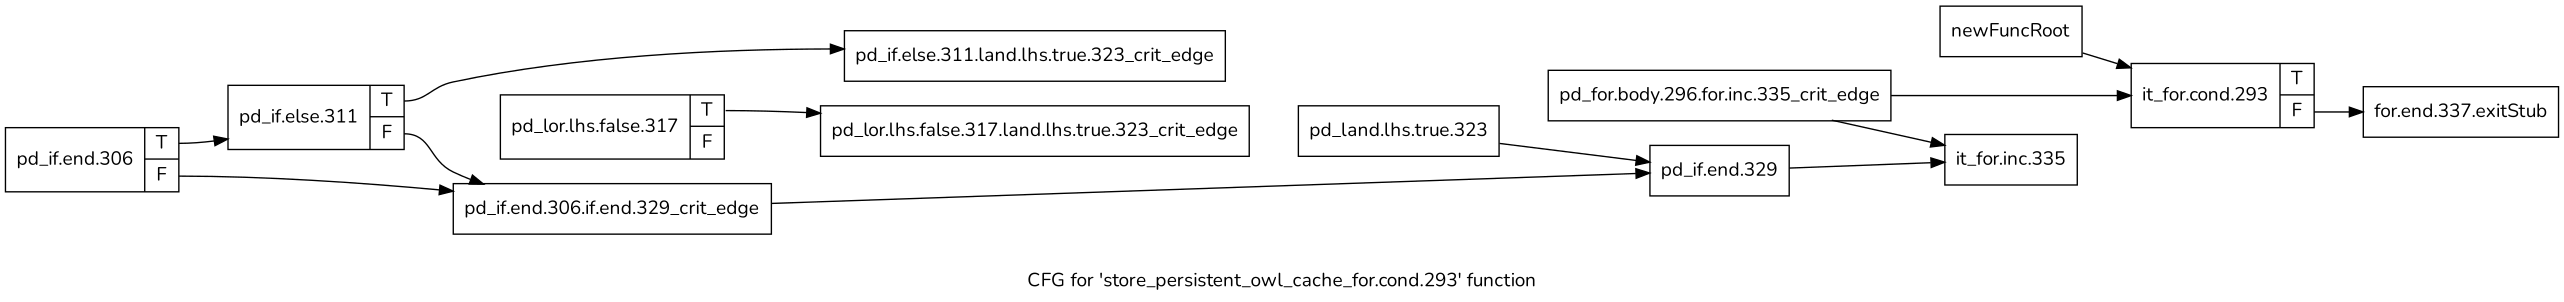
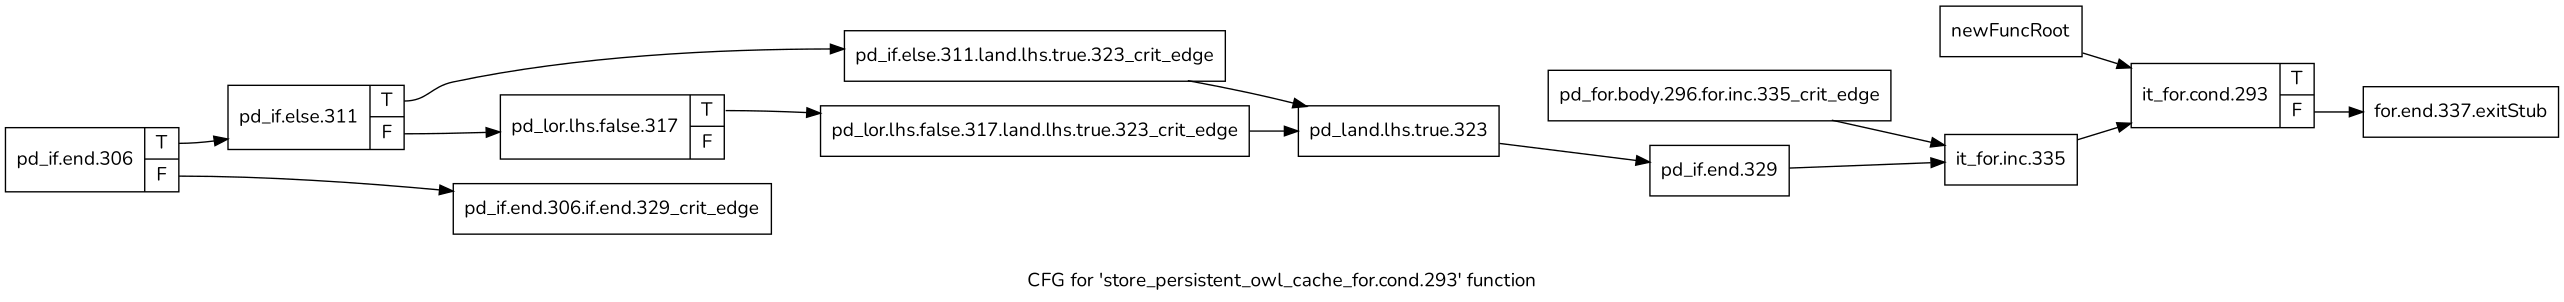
edge "pd_if.else.311.land.lhs.true.323_crit_edge" -> "pd_land.lhs.true.323": added
edge "pd_for.body.296.for.inc.335_crit_edge" -> "it_for.cond.293": now "it_for.inc.335" -> "it_for.cond.293"
edge "pd_lor.lhs.false.317.land.lhs.true.323_crit_edge" -> "pd_land.lhs.true.323": added
edge "pd_if.else.311" -> "pd_if.end.306.if.end.329_crit_edge": now "pd_if.else.311" -> "pd_lor.lhs.false.317"
edge "pd_if.end.306.if.end.329_crit_edge" -> "pd_if.end.329": removed
